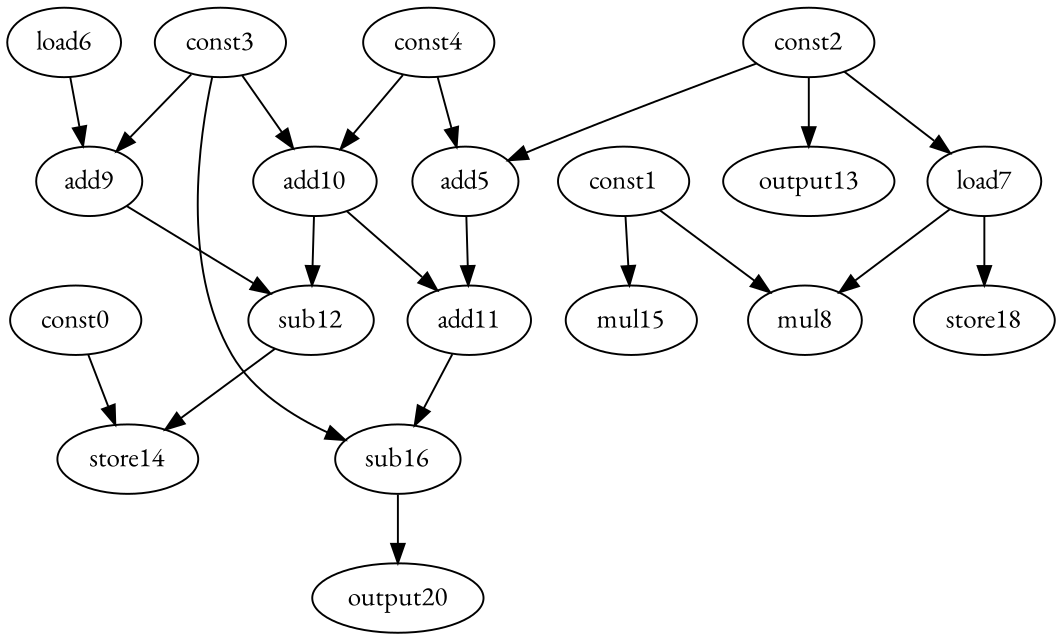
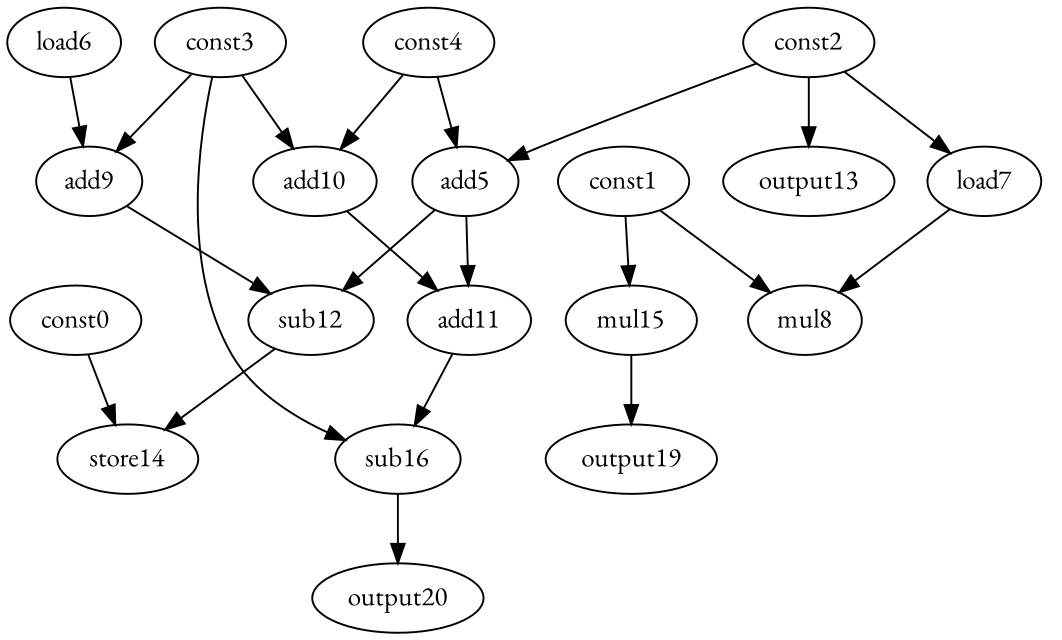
edge "add10" -> "sub12": now "add5" -> "sub12"
node "store18": removed
node "output19": added
